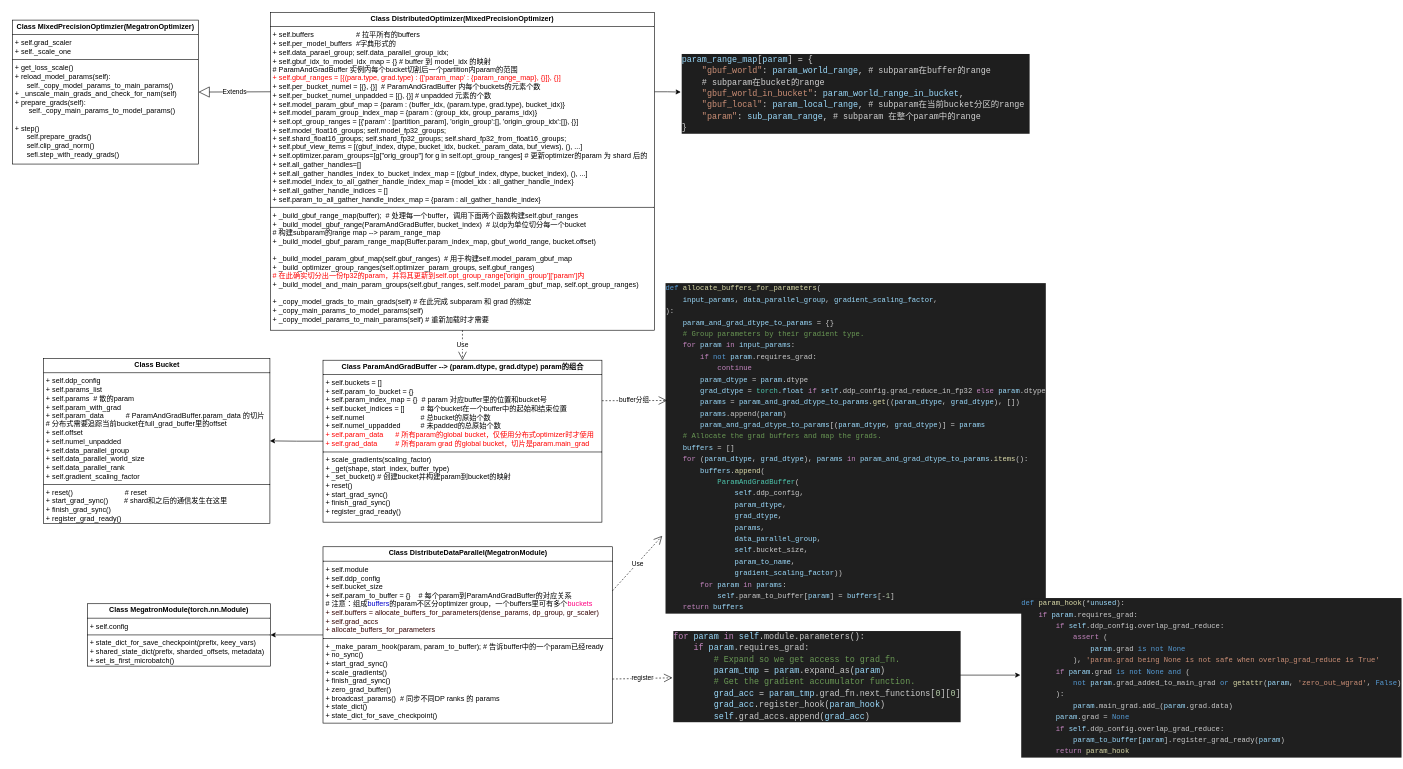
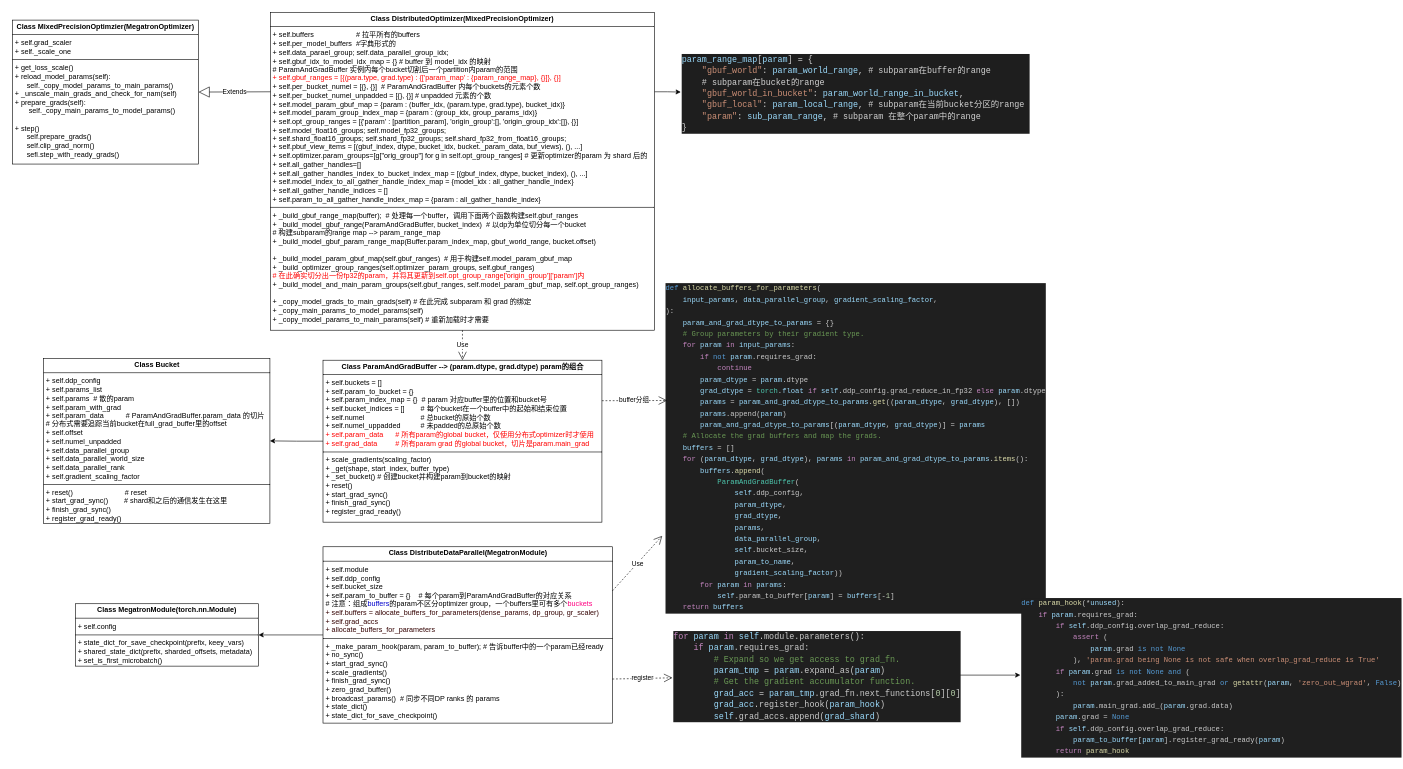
node "Class MegatronModule(torch.nn.Module) + self.config + state_dict_for_save_checkpoint(prefix, keey_vars) + shared_state_dict(prefix, sharded_offsets, metadata) + set_is_first_microbatch()": moved (179, 635) -> (167, 635)
node "for param in self.module.parameters(): if param.requires_grad: # Expand so we get access to grad_fn. param_tmp = param.expand_as(param) # Get the gradient accumulator function. grad_acc = param_tmp.grad_fn.next_functions[0][0] grad_acc.register_hook(param_hook) self.grad_accs.append(grad_acc)": label "for param in self.module.parameters(): if param.requires_grad: # Expand so we get access to grad_fn. param_tmp = param.expand_as(param) # Get the gradient accumulator function. grad_acc = param_tmp.grad_fn.next_functions[0][0] grad_acc.register_hook(param_hook) self.grad_accs.append(grad_acc)" -> "for param in self.module.parameters(): if param.requires_grad: # Expand so we get access to grad_fn. param_tmp = param.expand_as(param) # Get the gradient accumulator function. grad_acc = param_tmp.grad_fn.next_functions[0][0] grad_acc.register_hook(param_hook) self.grad_accs.append(grad_shard)"
